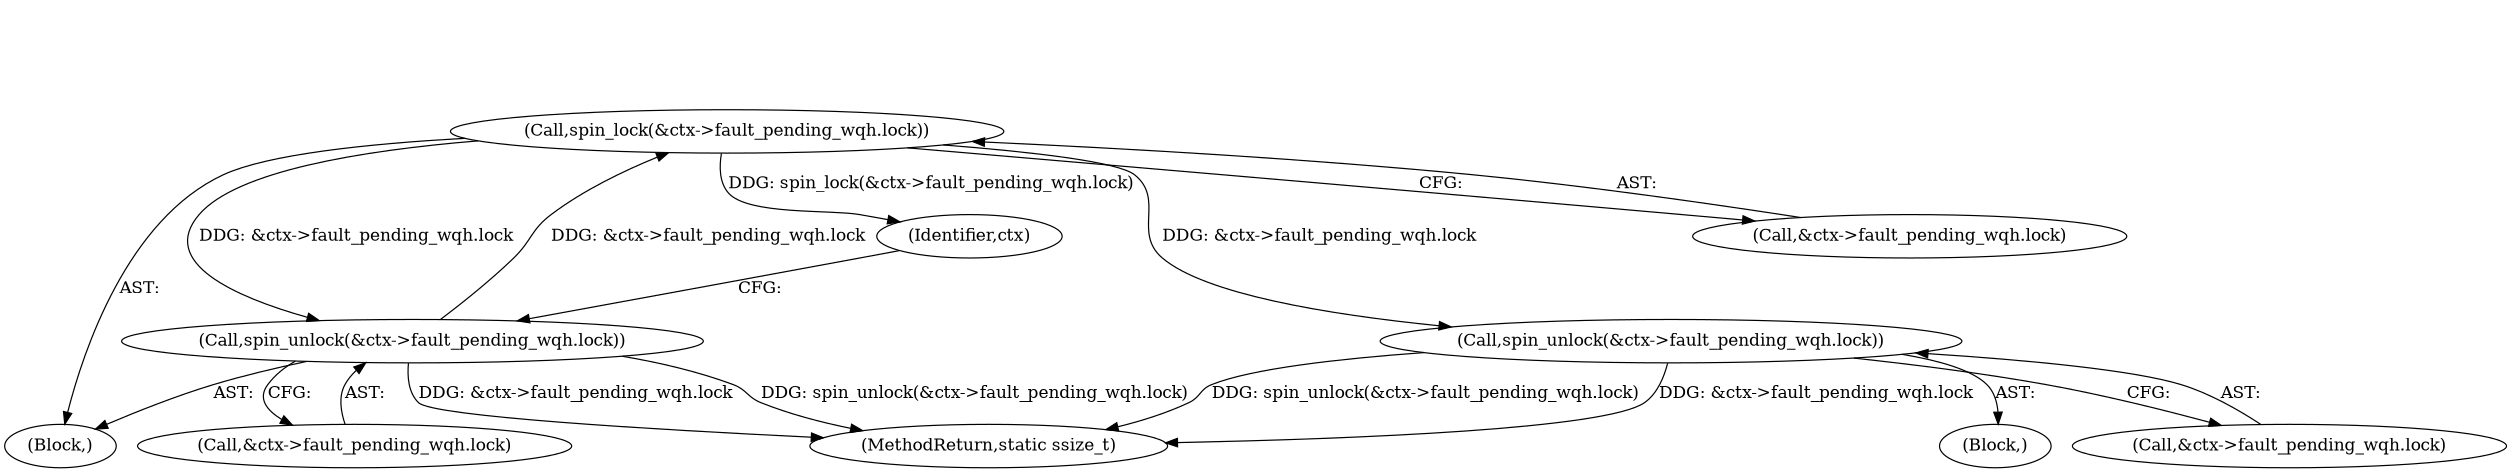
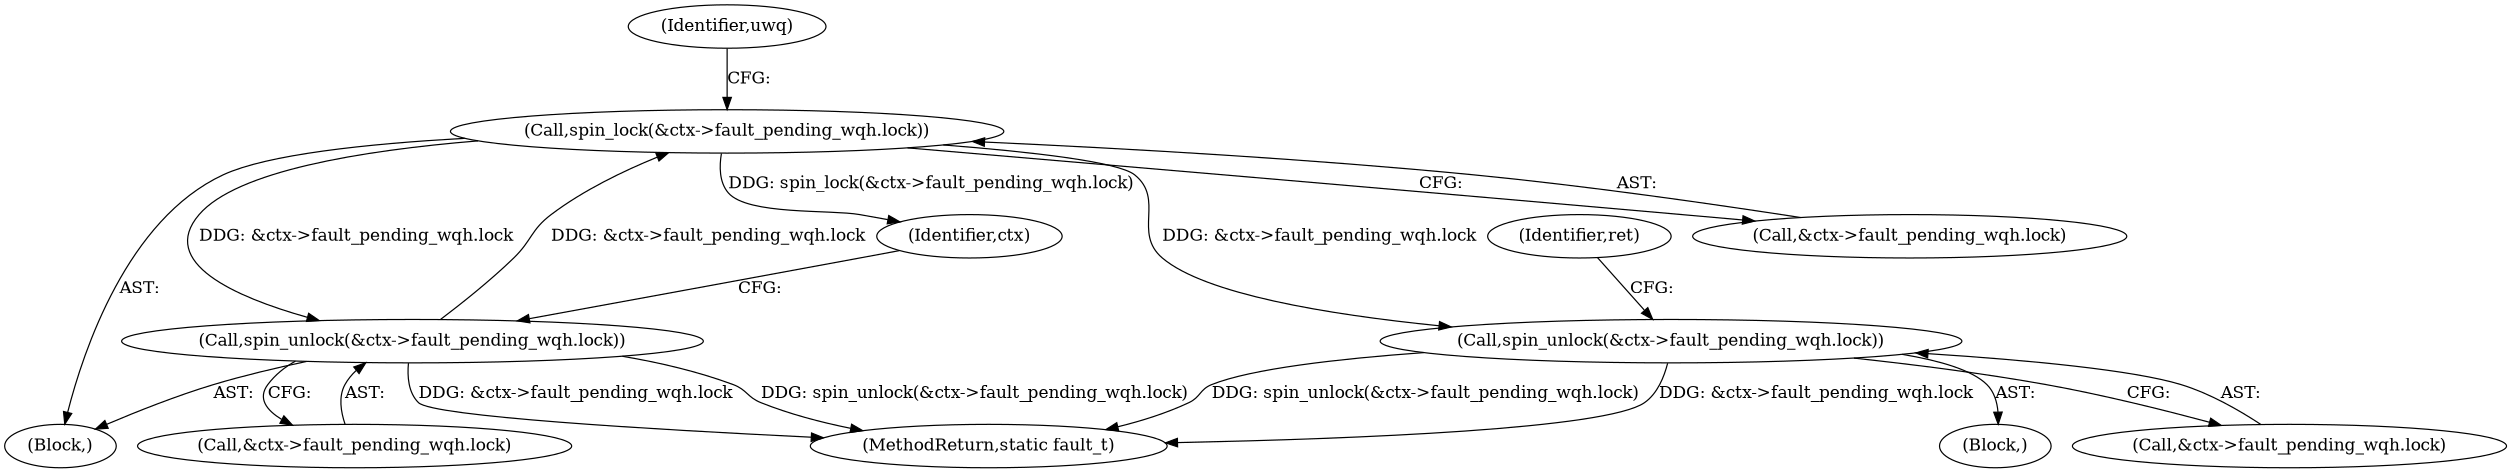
node "(Identifier,uwq)": added
node "(Identifier,ret)": added
node "(MethodReturn,static ssize_t)": label "(MethodReturn,static ssize_t)" -> "(MethodReturn,static fault_t)"
